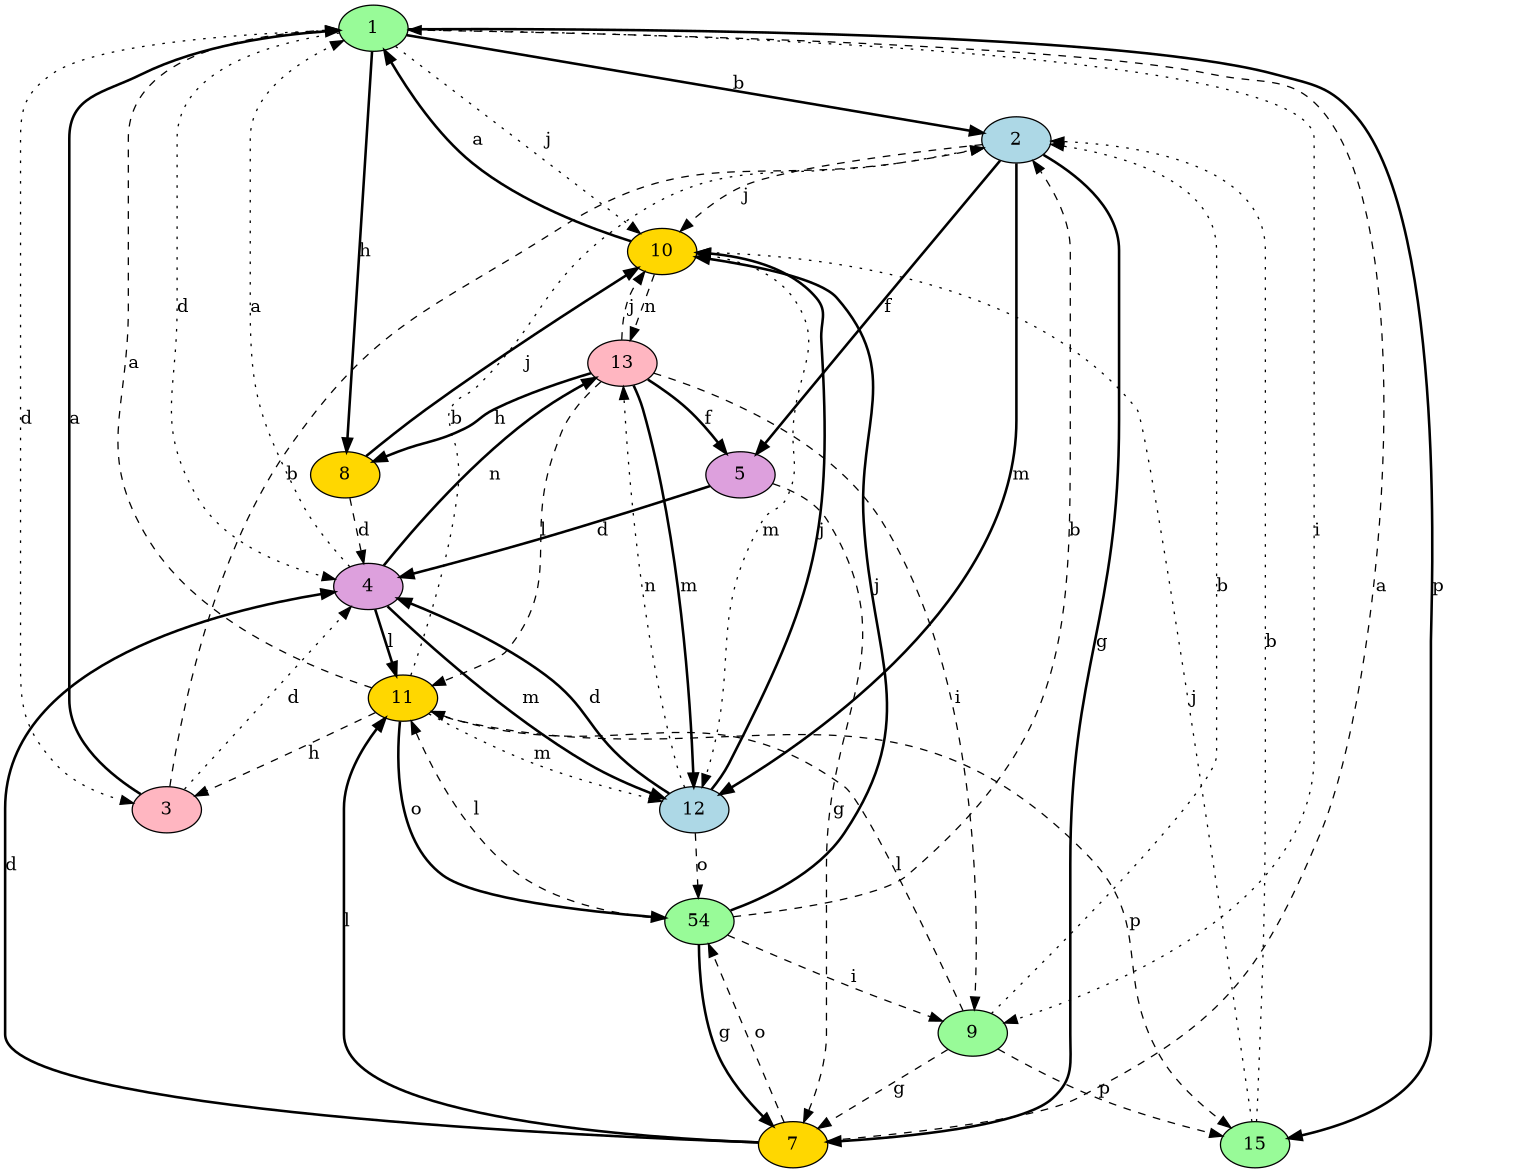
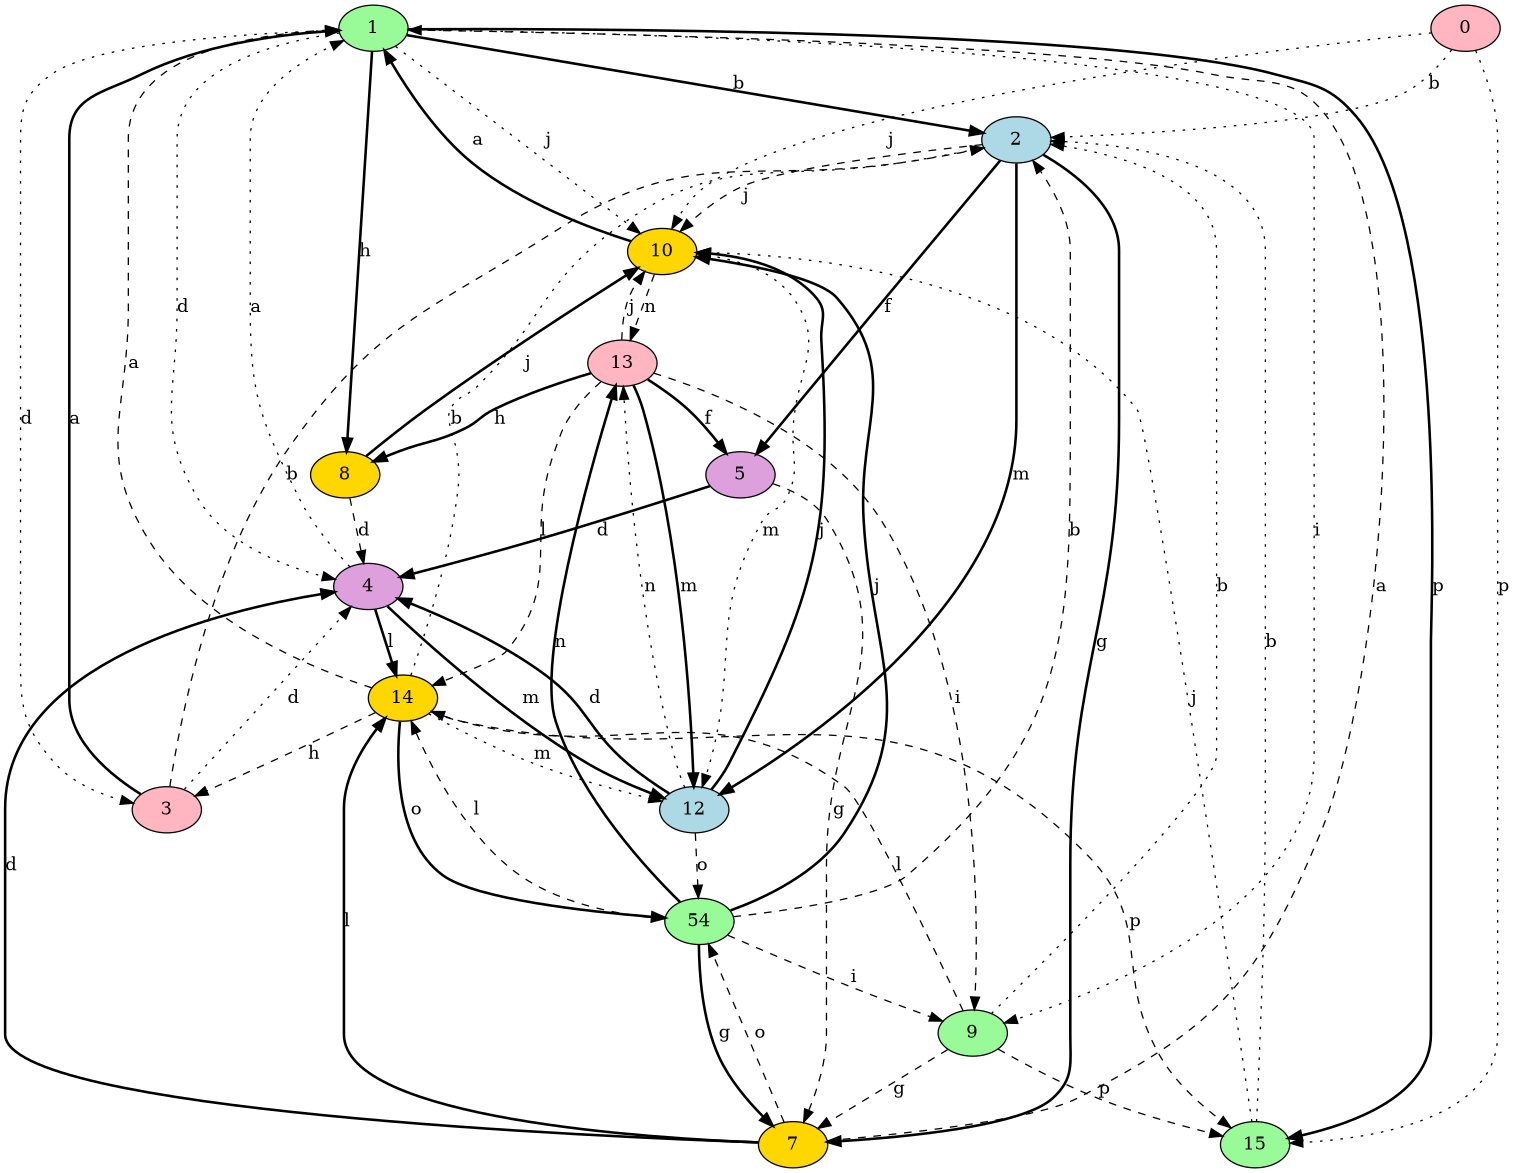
node "0": added
edge "4" -> "13": now "54" -> "13"
node "11": label "11" -> "14"
